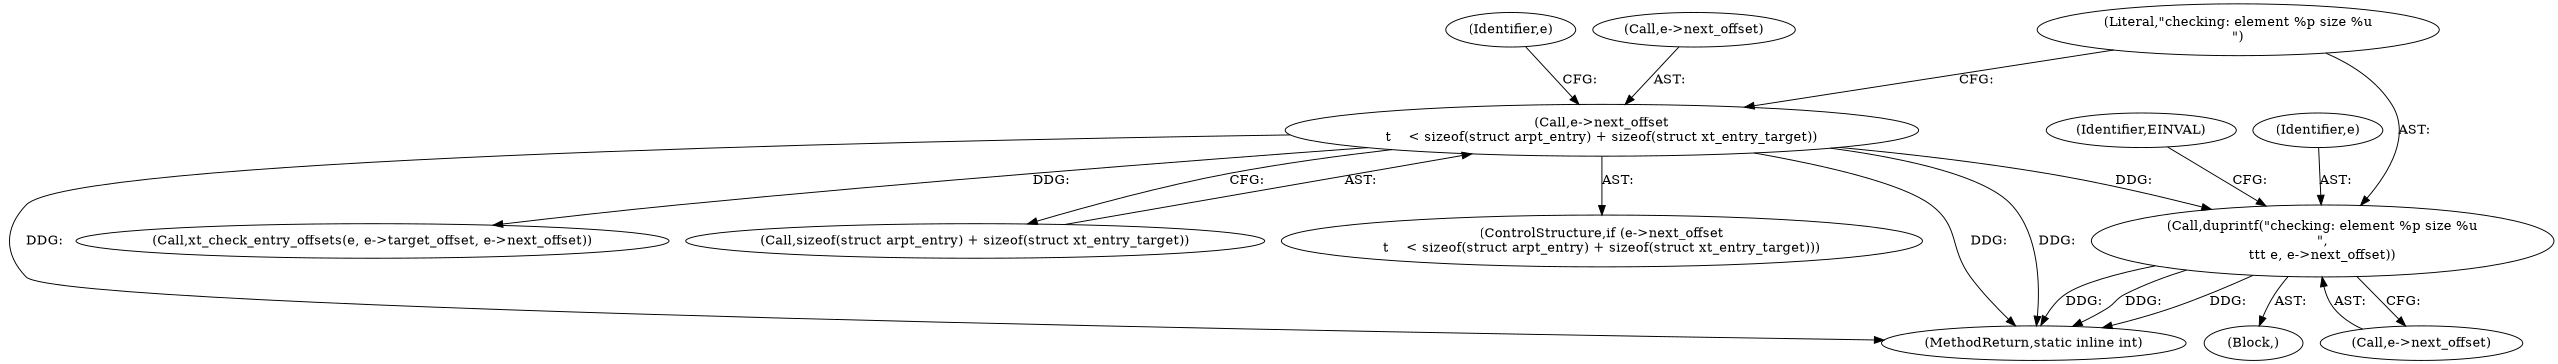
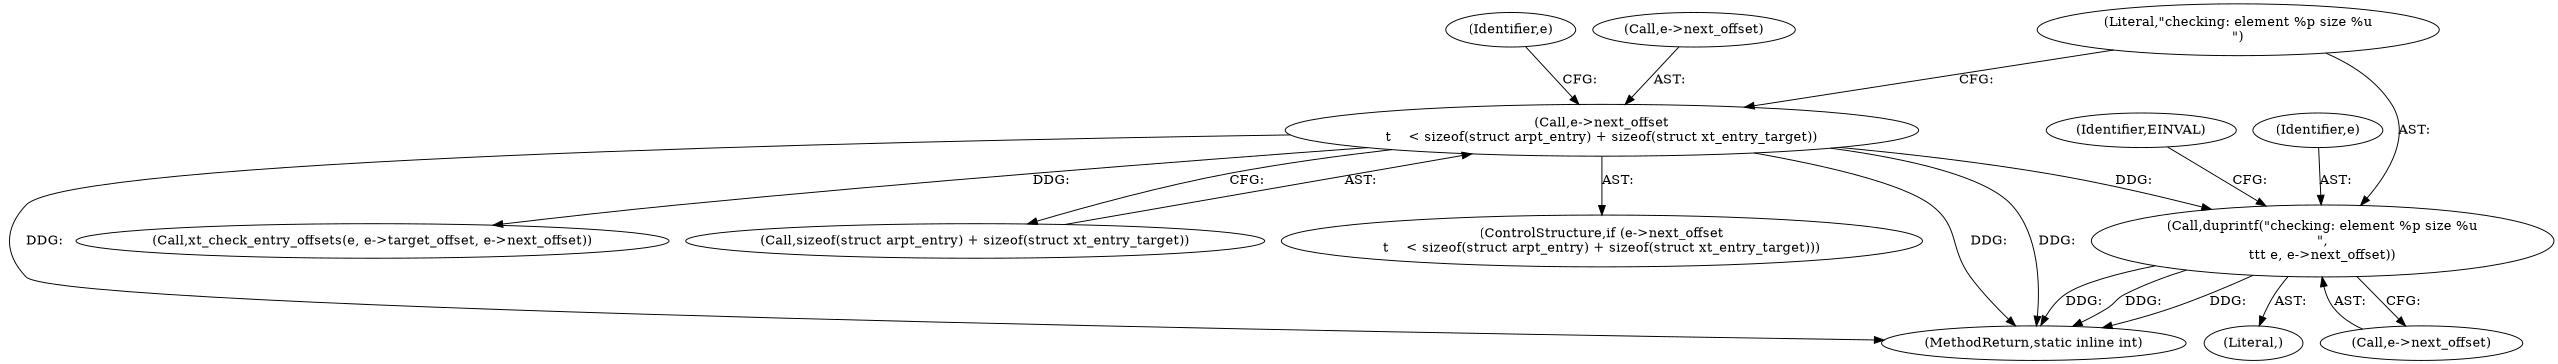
node "(Block,)": label "(Block,)" -> "(Literal,)"
